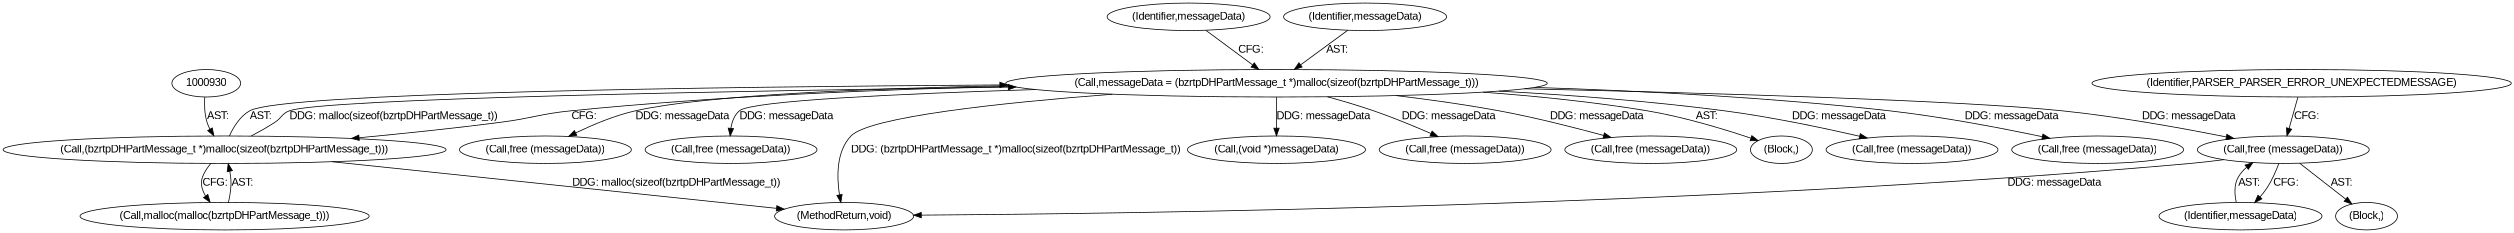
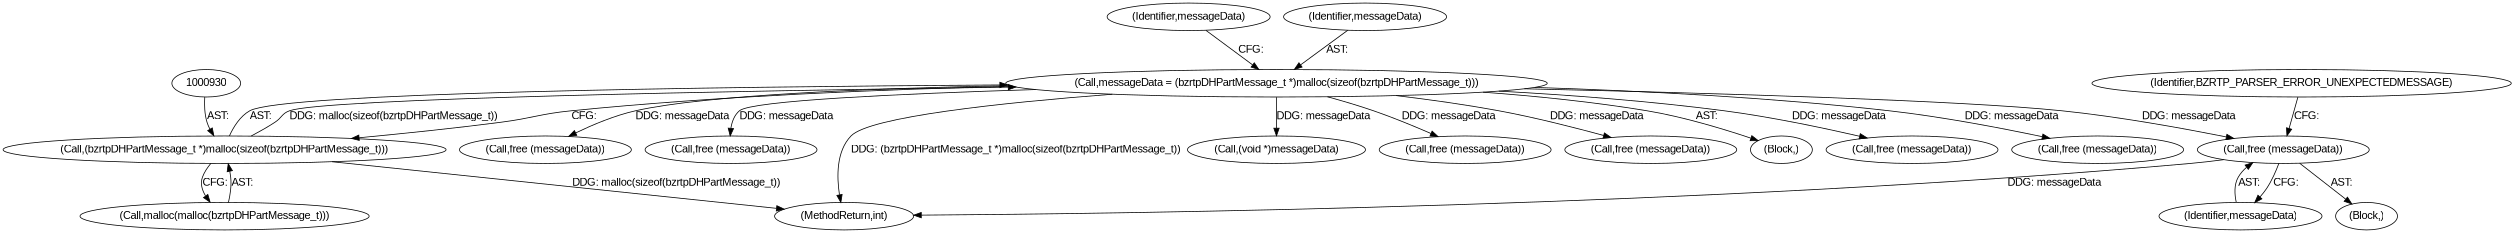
node "(Identifier,PARSER_PARSER_ERROR_UNEXPECTEDMESSAGE)": label "(Identifier,PARSER_PARSER_ERROR_UNEXPECTEDMESSAGE)" -> "(Identifier,BZRTP_PARSER_ERROR_UNEXPECTEDMESSAGE)"
node "(MethodReturn,void)": label "(MethodReturn,void)" -> "(MethodReturn,int)"
